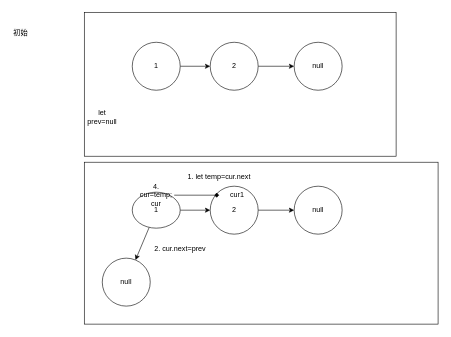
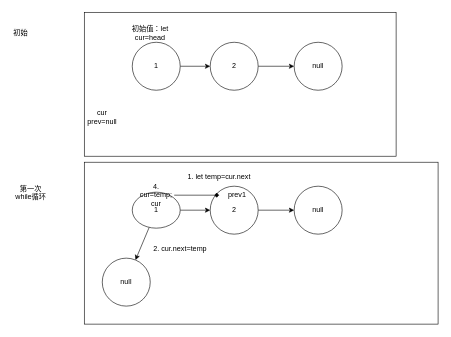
node "初始值：let cur=head": added
node "let prev=null": label "let prev=null" -> "cur prev=null"
node "第一次while循环": added
node "cur1": label "cur1" -> "prev1"
node "2. cur.next=prev": label "2. cur.next=prev" -> "2. cur.next=temp"
